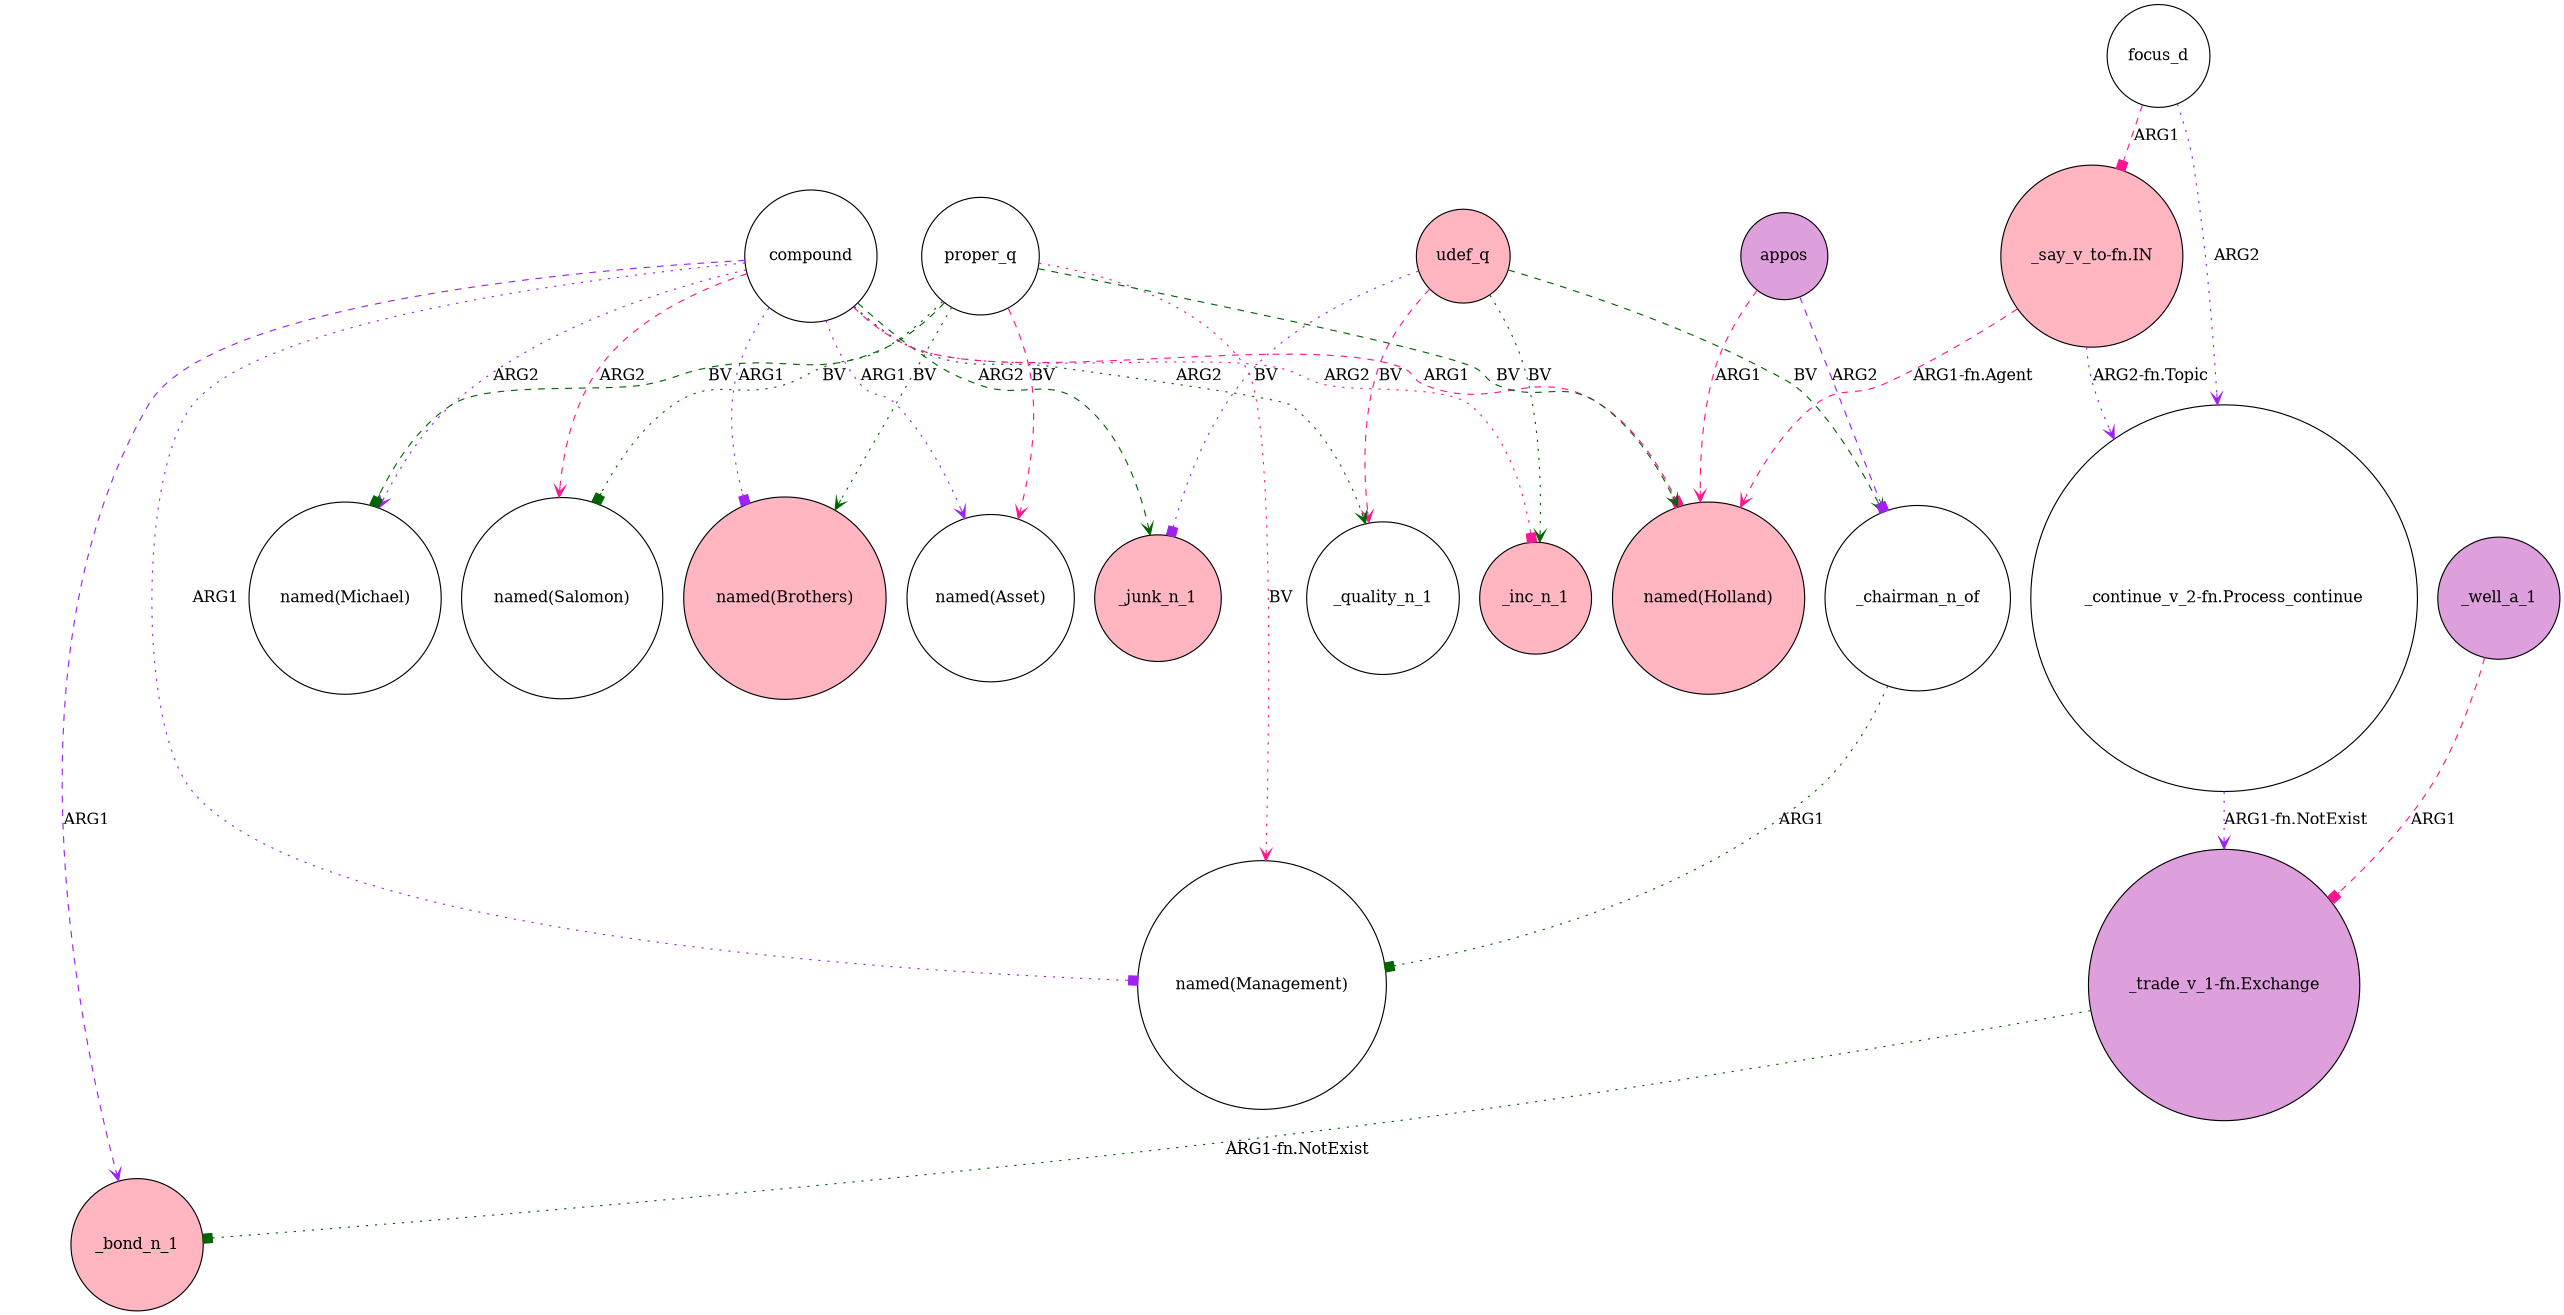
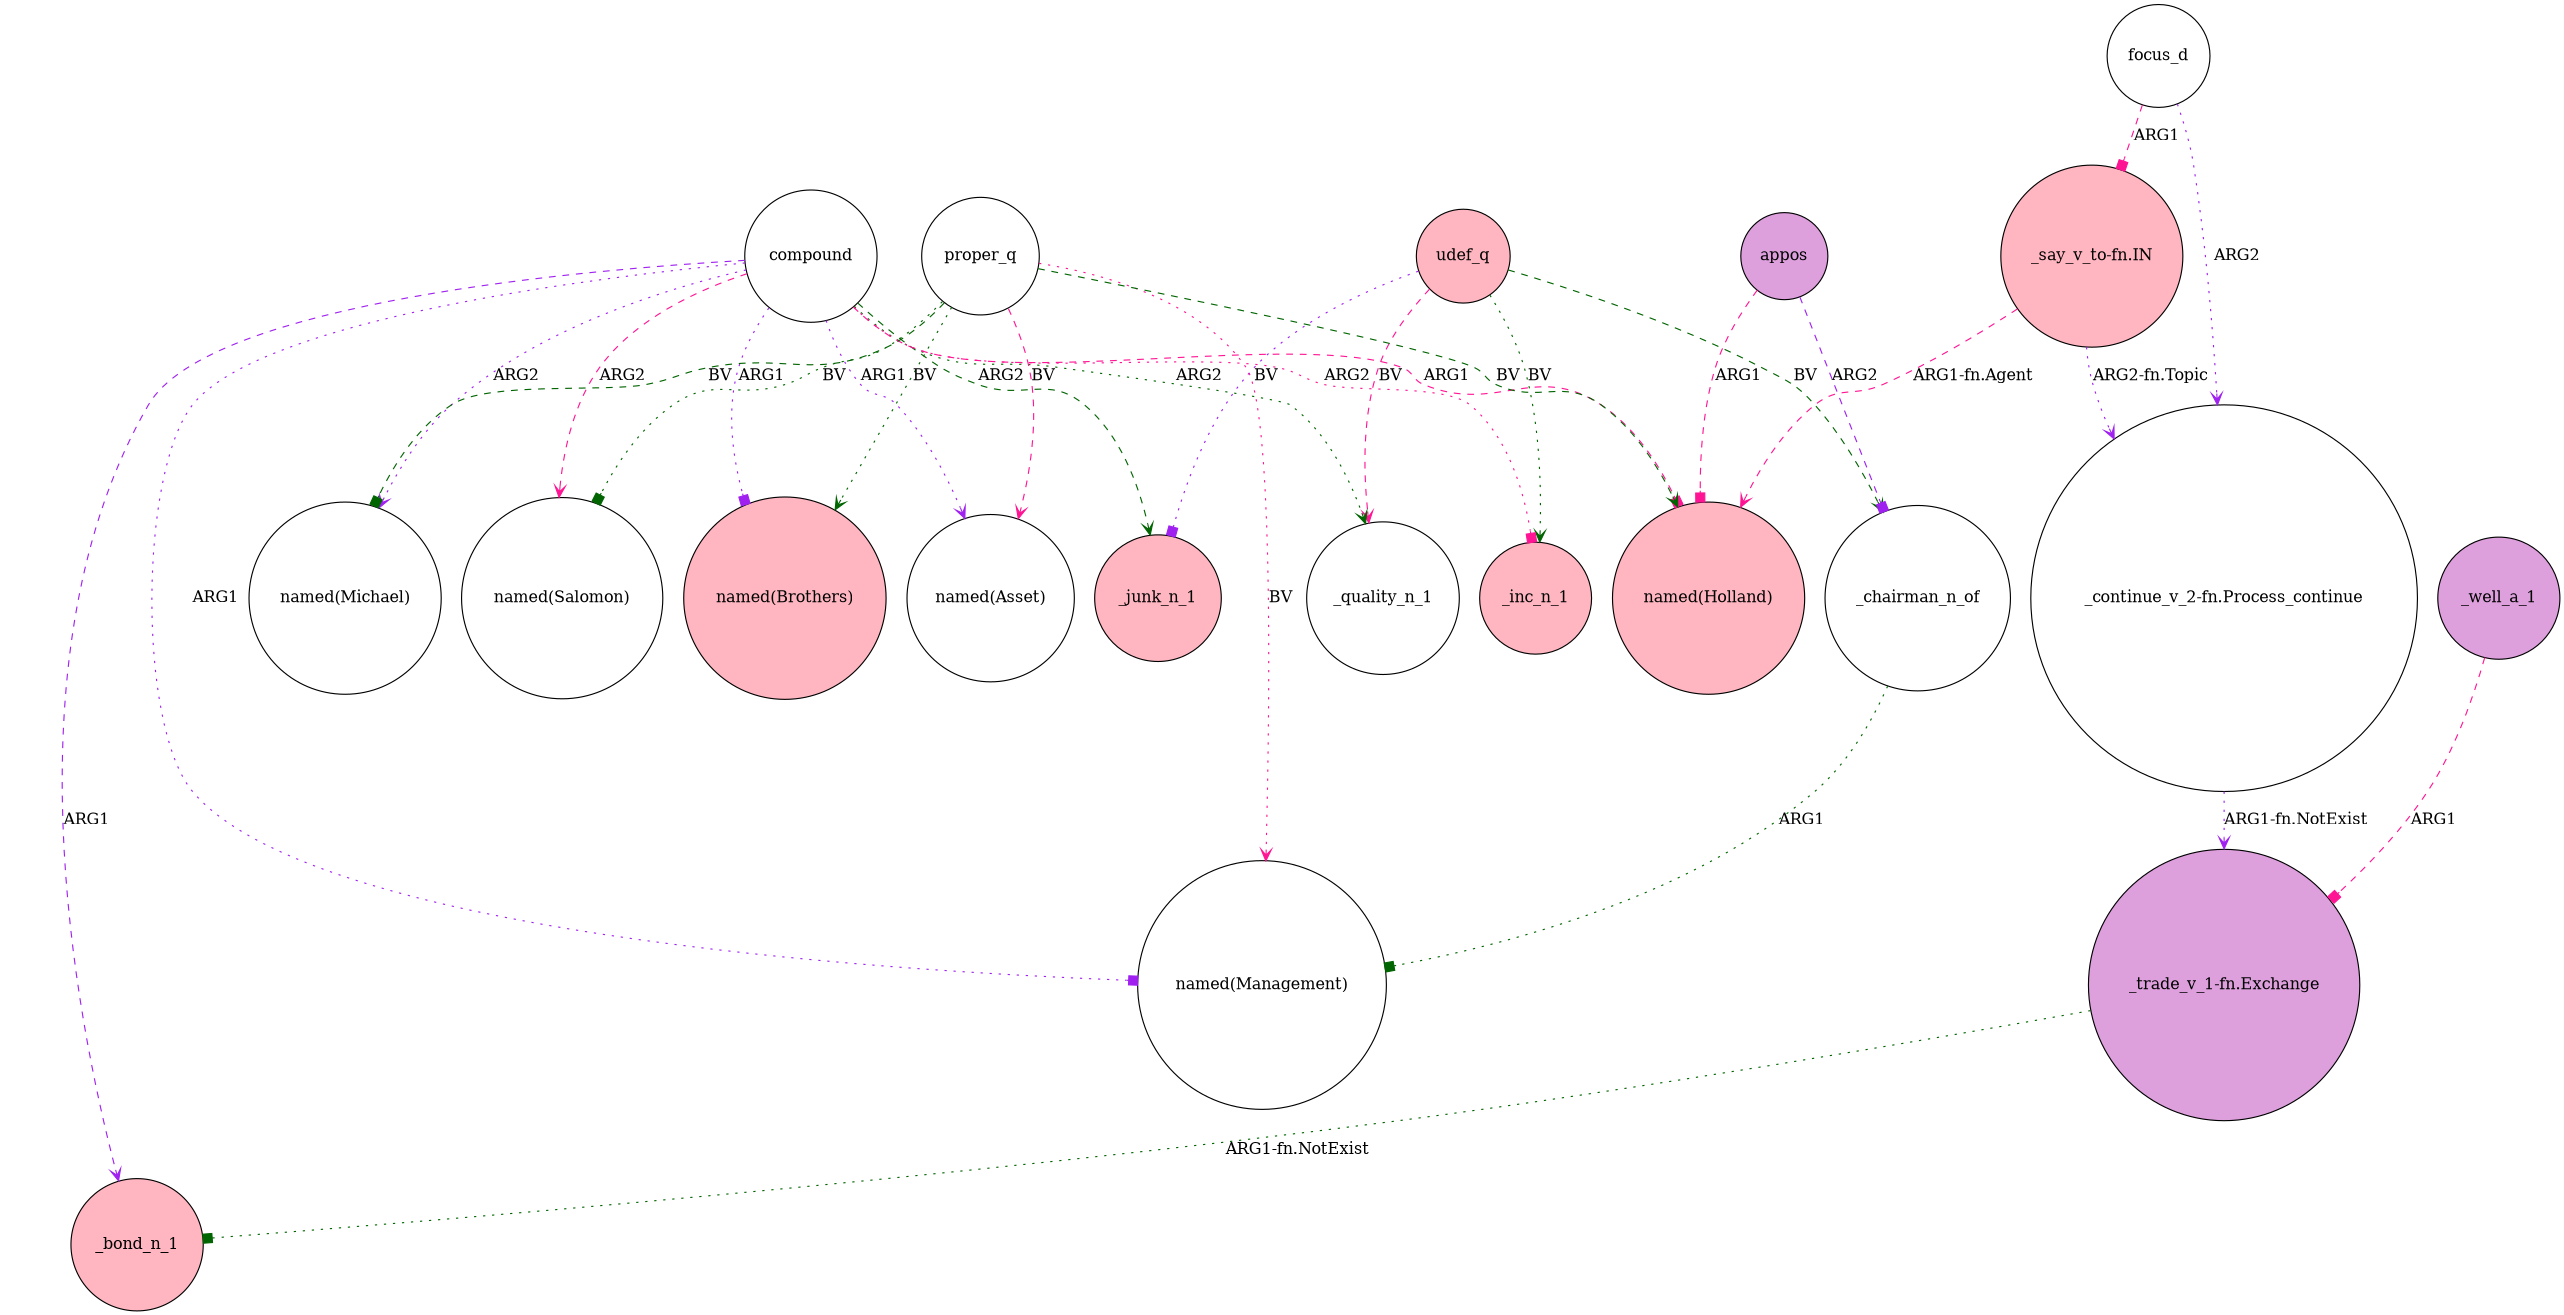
edge "appos" -> "named(Holland)": arrowhead vee -> box
